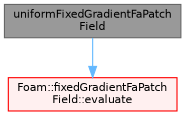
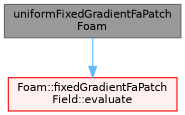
node "uniformFixedGradientFaPatch Field": label "uniformFixedGradientFaPatch Field" -> "uniformFixedGradientFaPatch Foam"
